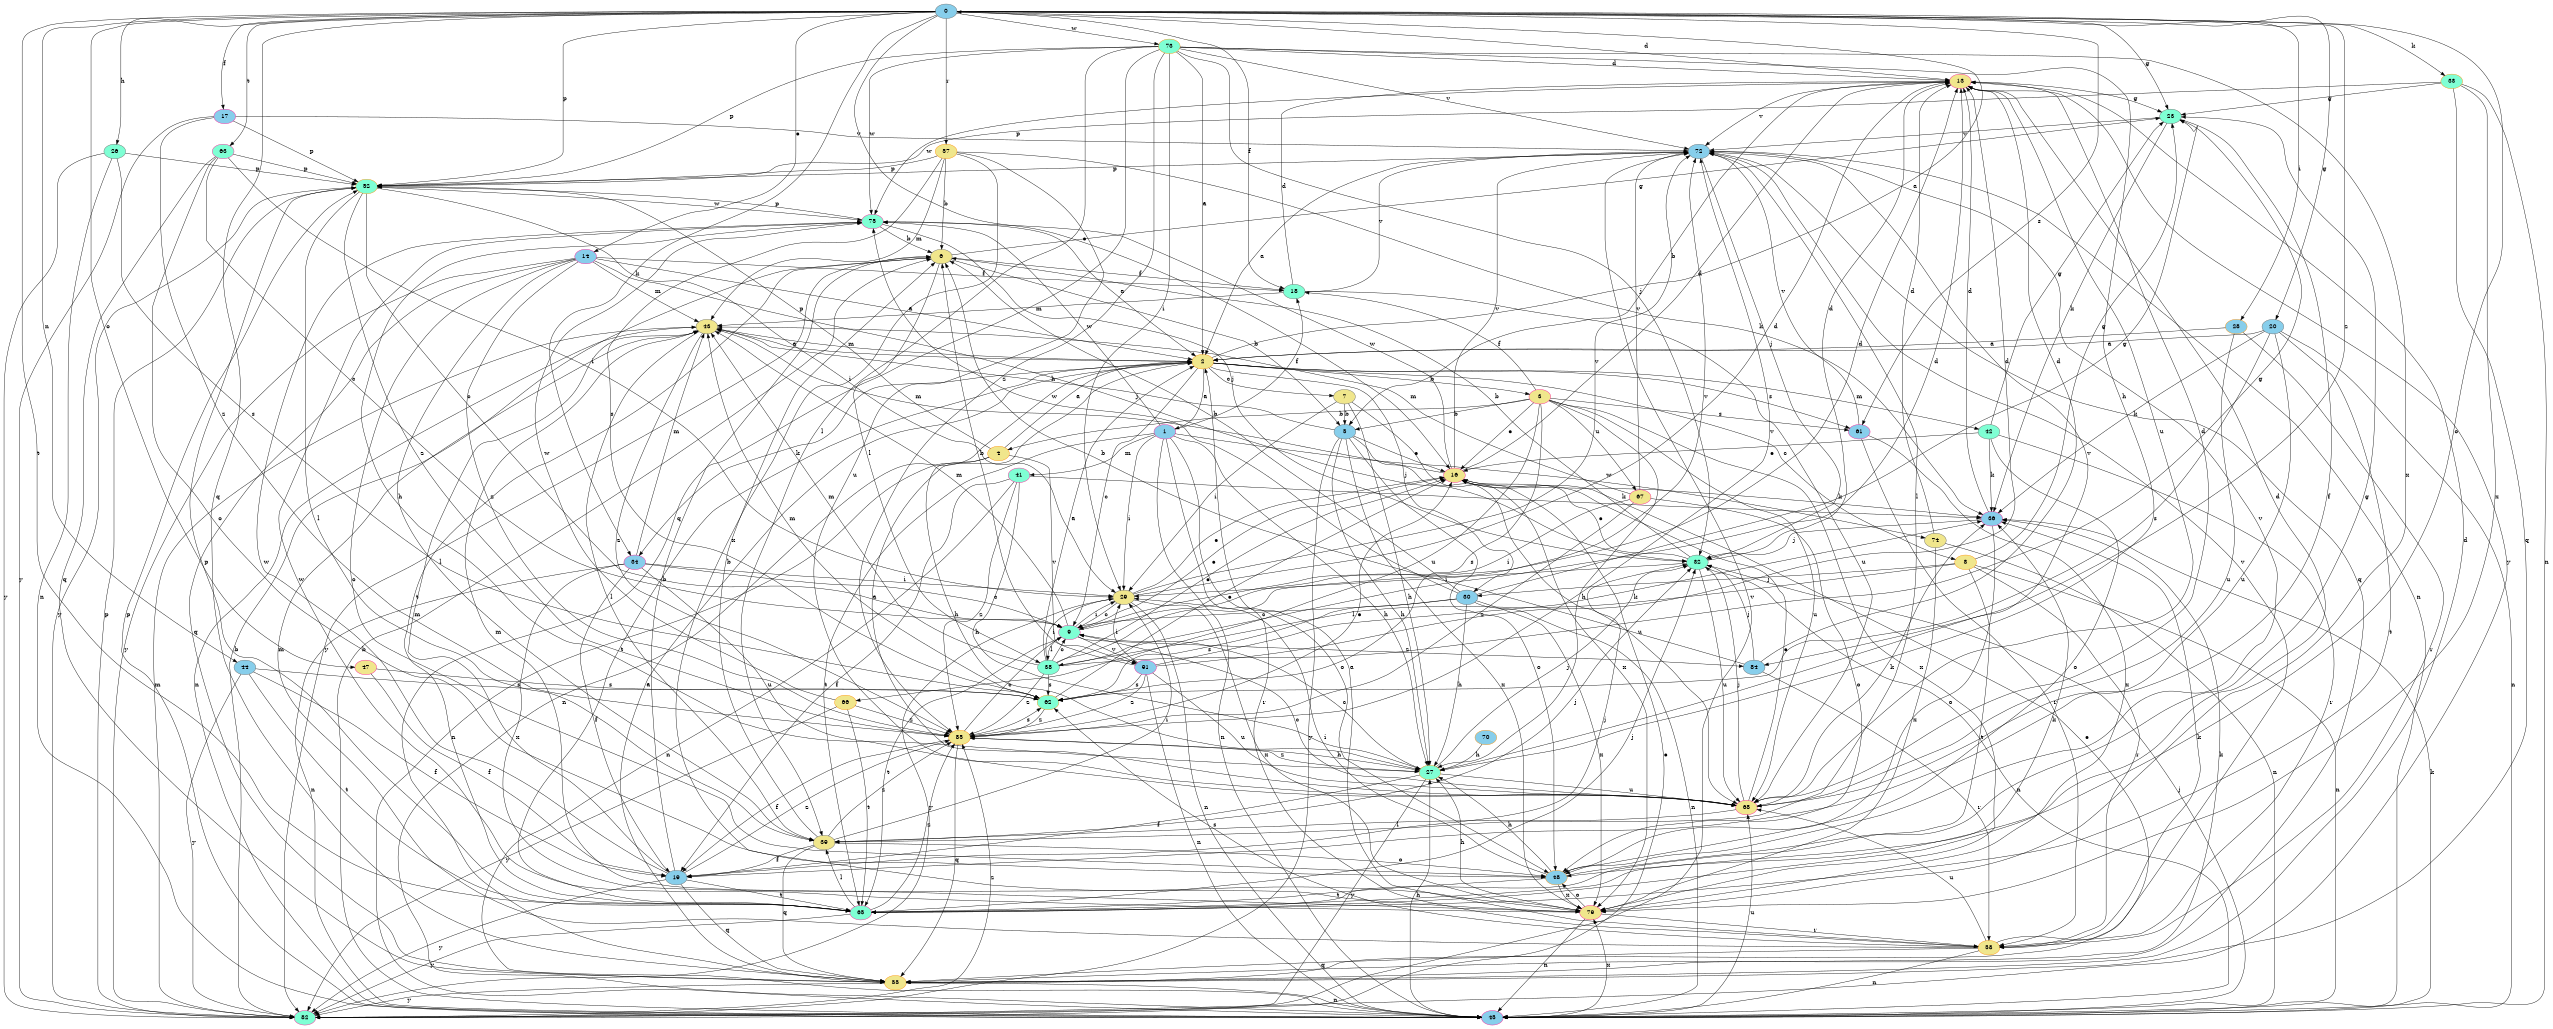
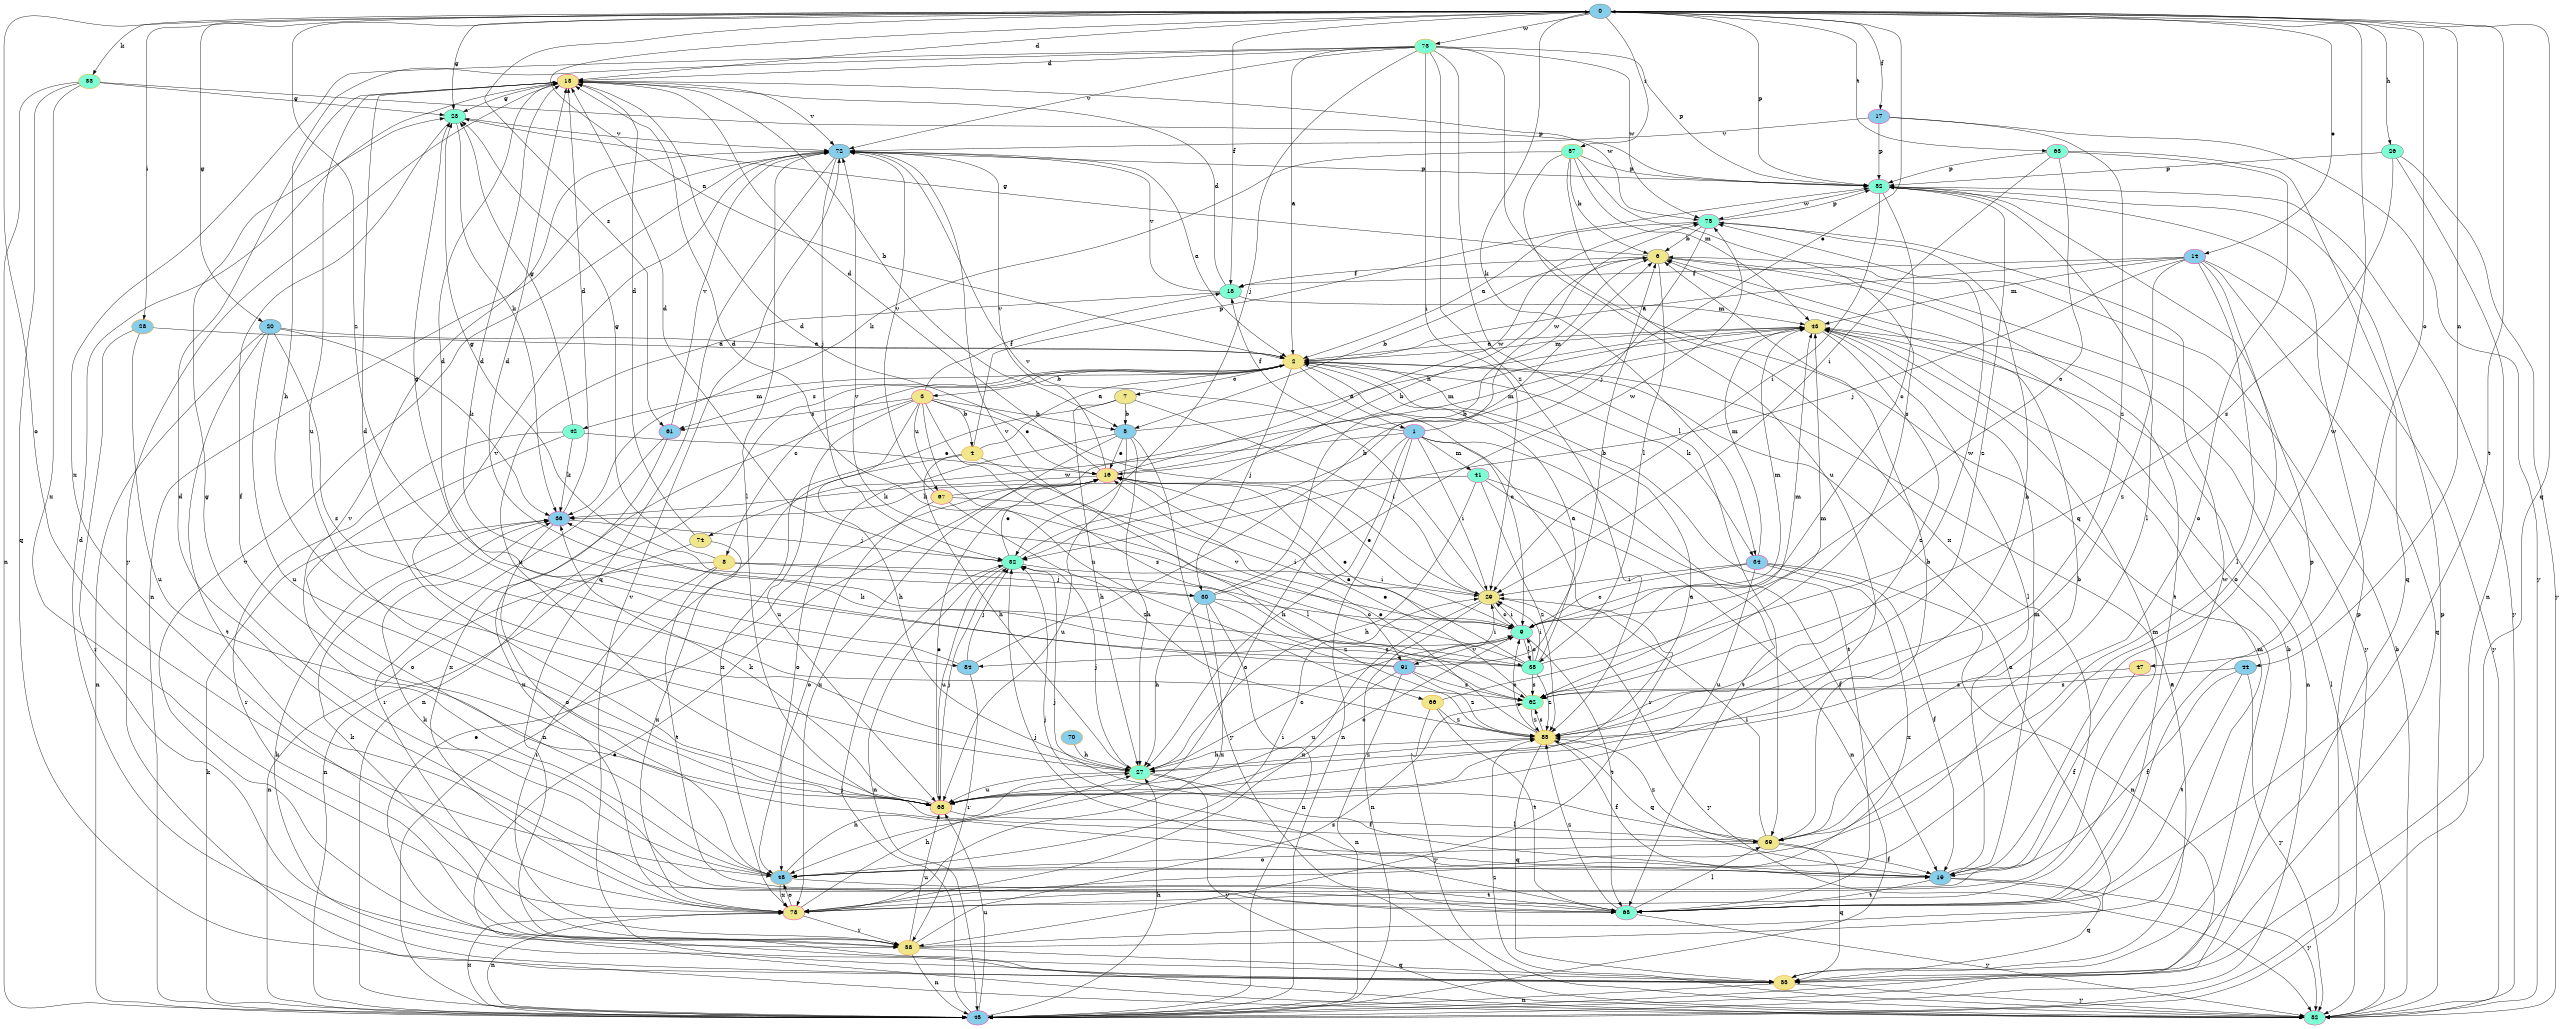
node "57": fillcolor khaki -> aquamarine
node "52": color darkorange -> deeppink
edge "19" -> "75": now "19" -> "0"
edge "82" -> "43": label "m" -> "l"
edge "19" -> "85": label "z" -> "q"
node "79": label "79" -> "78"
